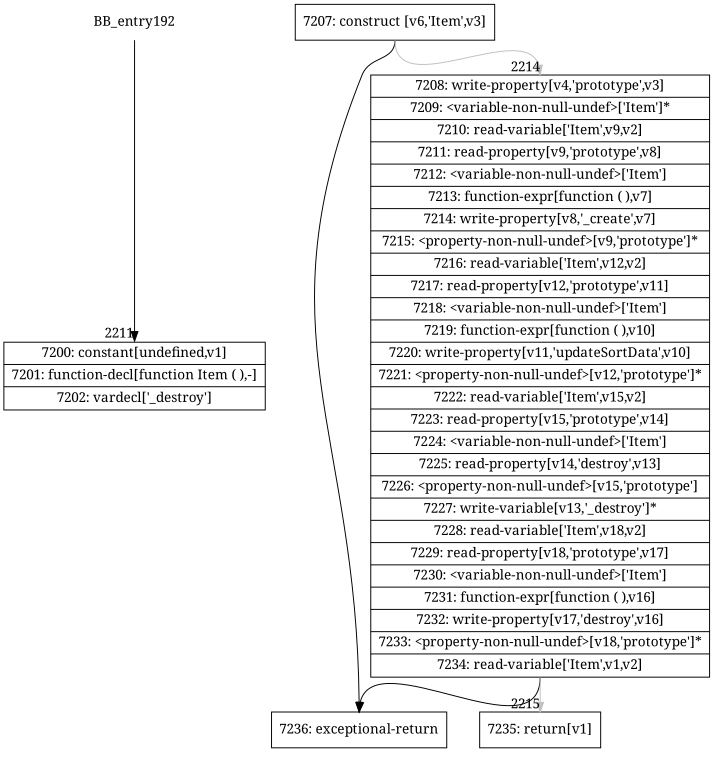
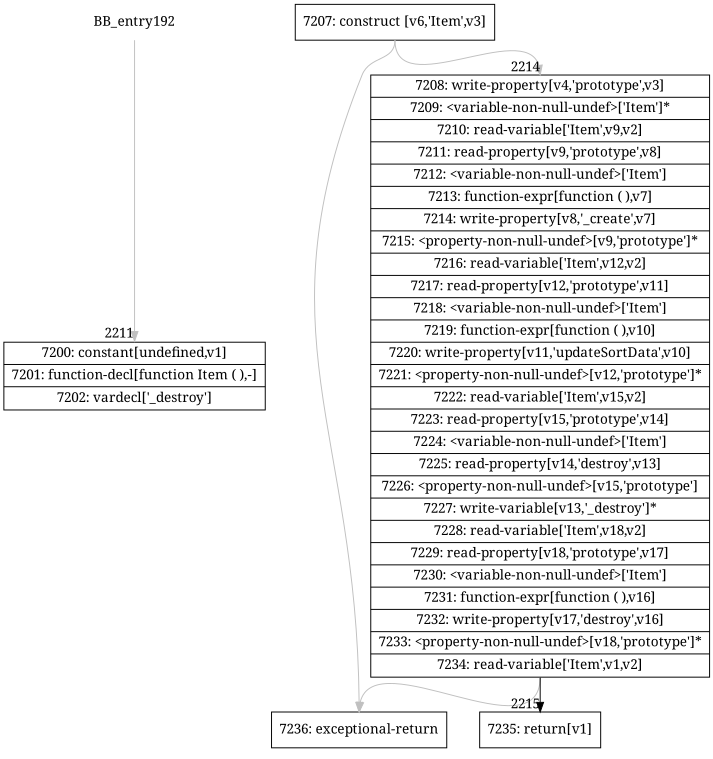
edge "BB_entry192" -> "7200: constant[undefined,v1]": color black -> gray
edge "7207: construct [v6,'Item',v3]" -> "7236: exceptional-return": color black -> gray
edge "7208: write-property[v4,'prototype',v3]" -> "7235: return[v1]": color gray -> black
edge "7208: write-property[v4,'prototype',v3]" -> "7236: exceptional-return": color black -> gray
